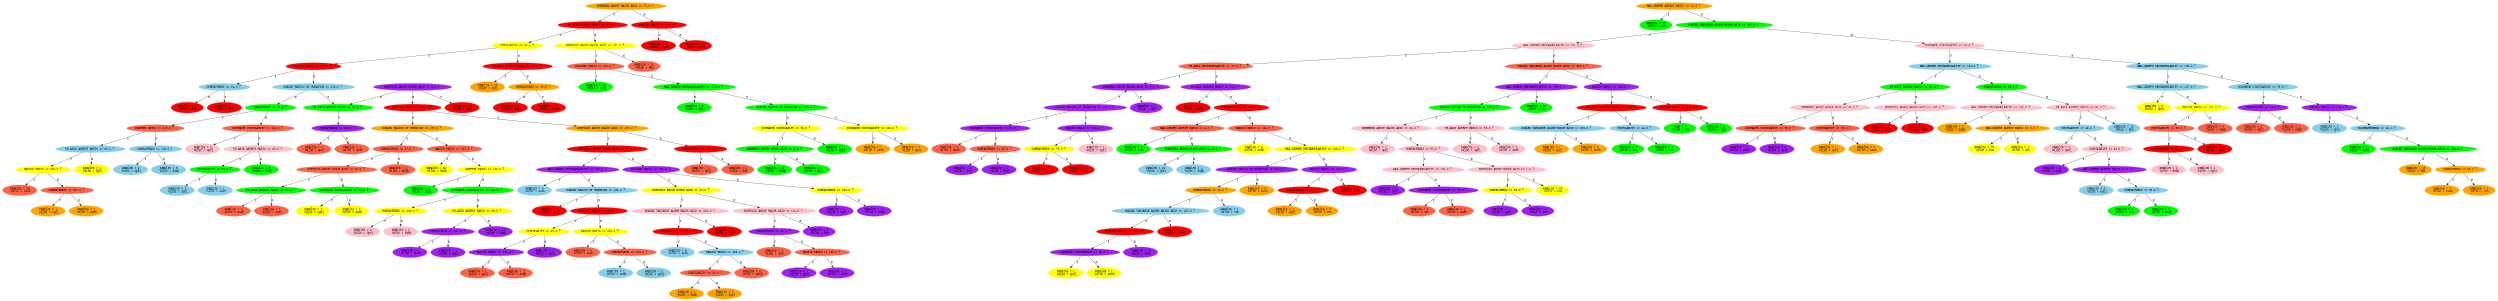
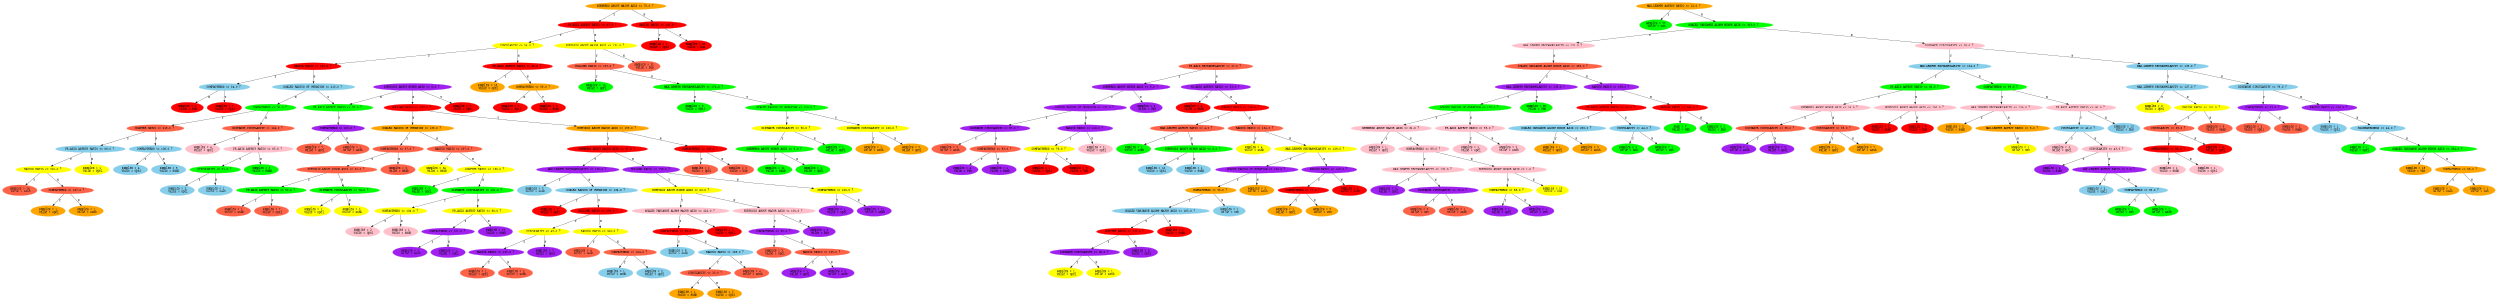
edge "MAX.LENGTH RECTANGULARITY <= 131.0 ?" -> "PR.AXIS RECTANGULARITY <= 17.0 ?": removed, label "Y"
edge "SCALED RADIUS OF GYRATION <= 132.0 ?" -> "SKEWNESS ABOUT MINOR AXIS <= 5.0 ?": reversed
node "samples = 79 value = bus": removed
